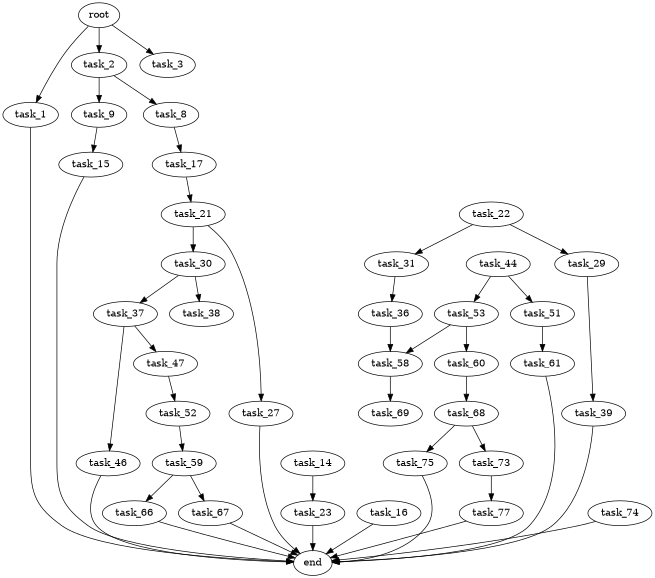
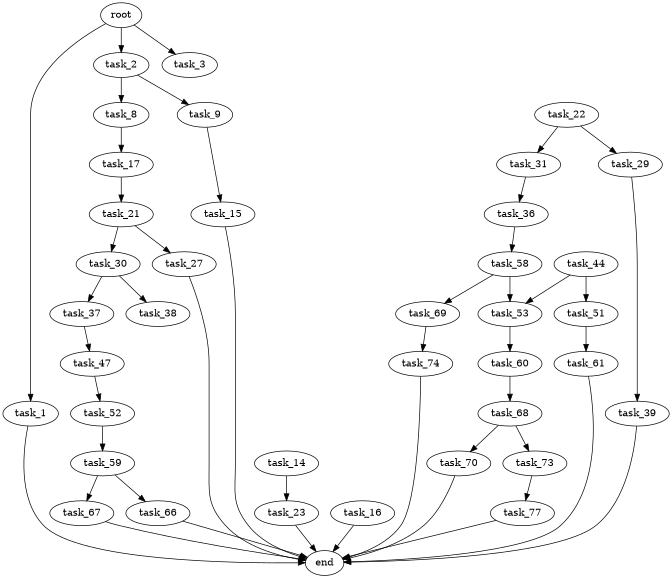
edge "task_69" -> "task_74": added
edge "task_53" -> "task_58": reversed
node "task_46": removed
node "task_75": label "task_75" -> "task_70"
